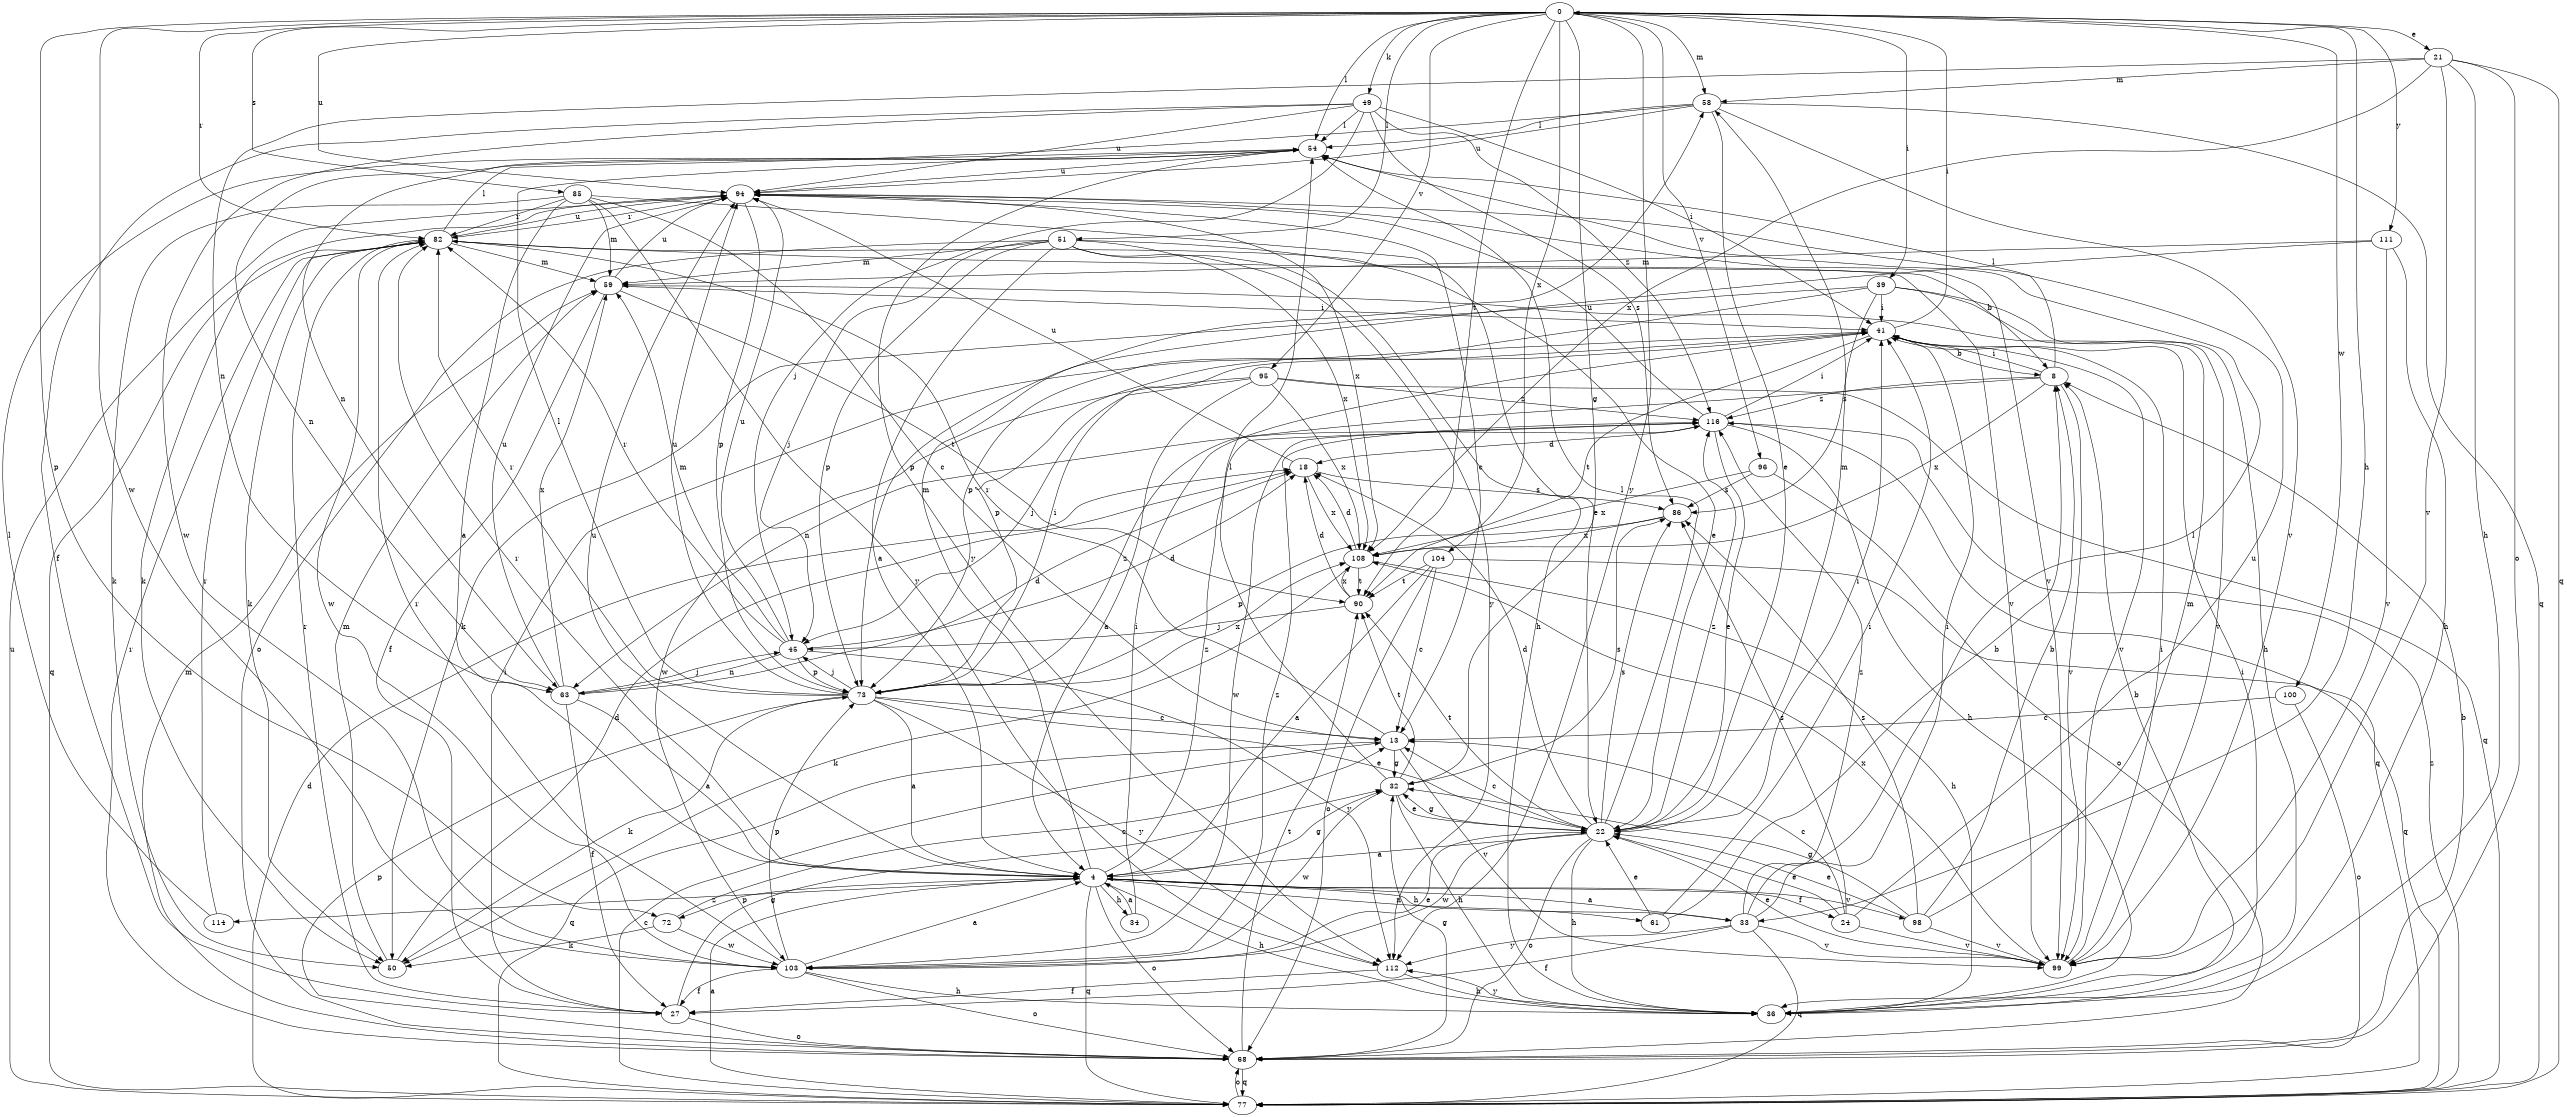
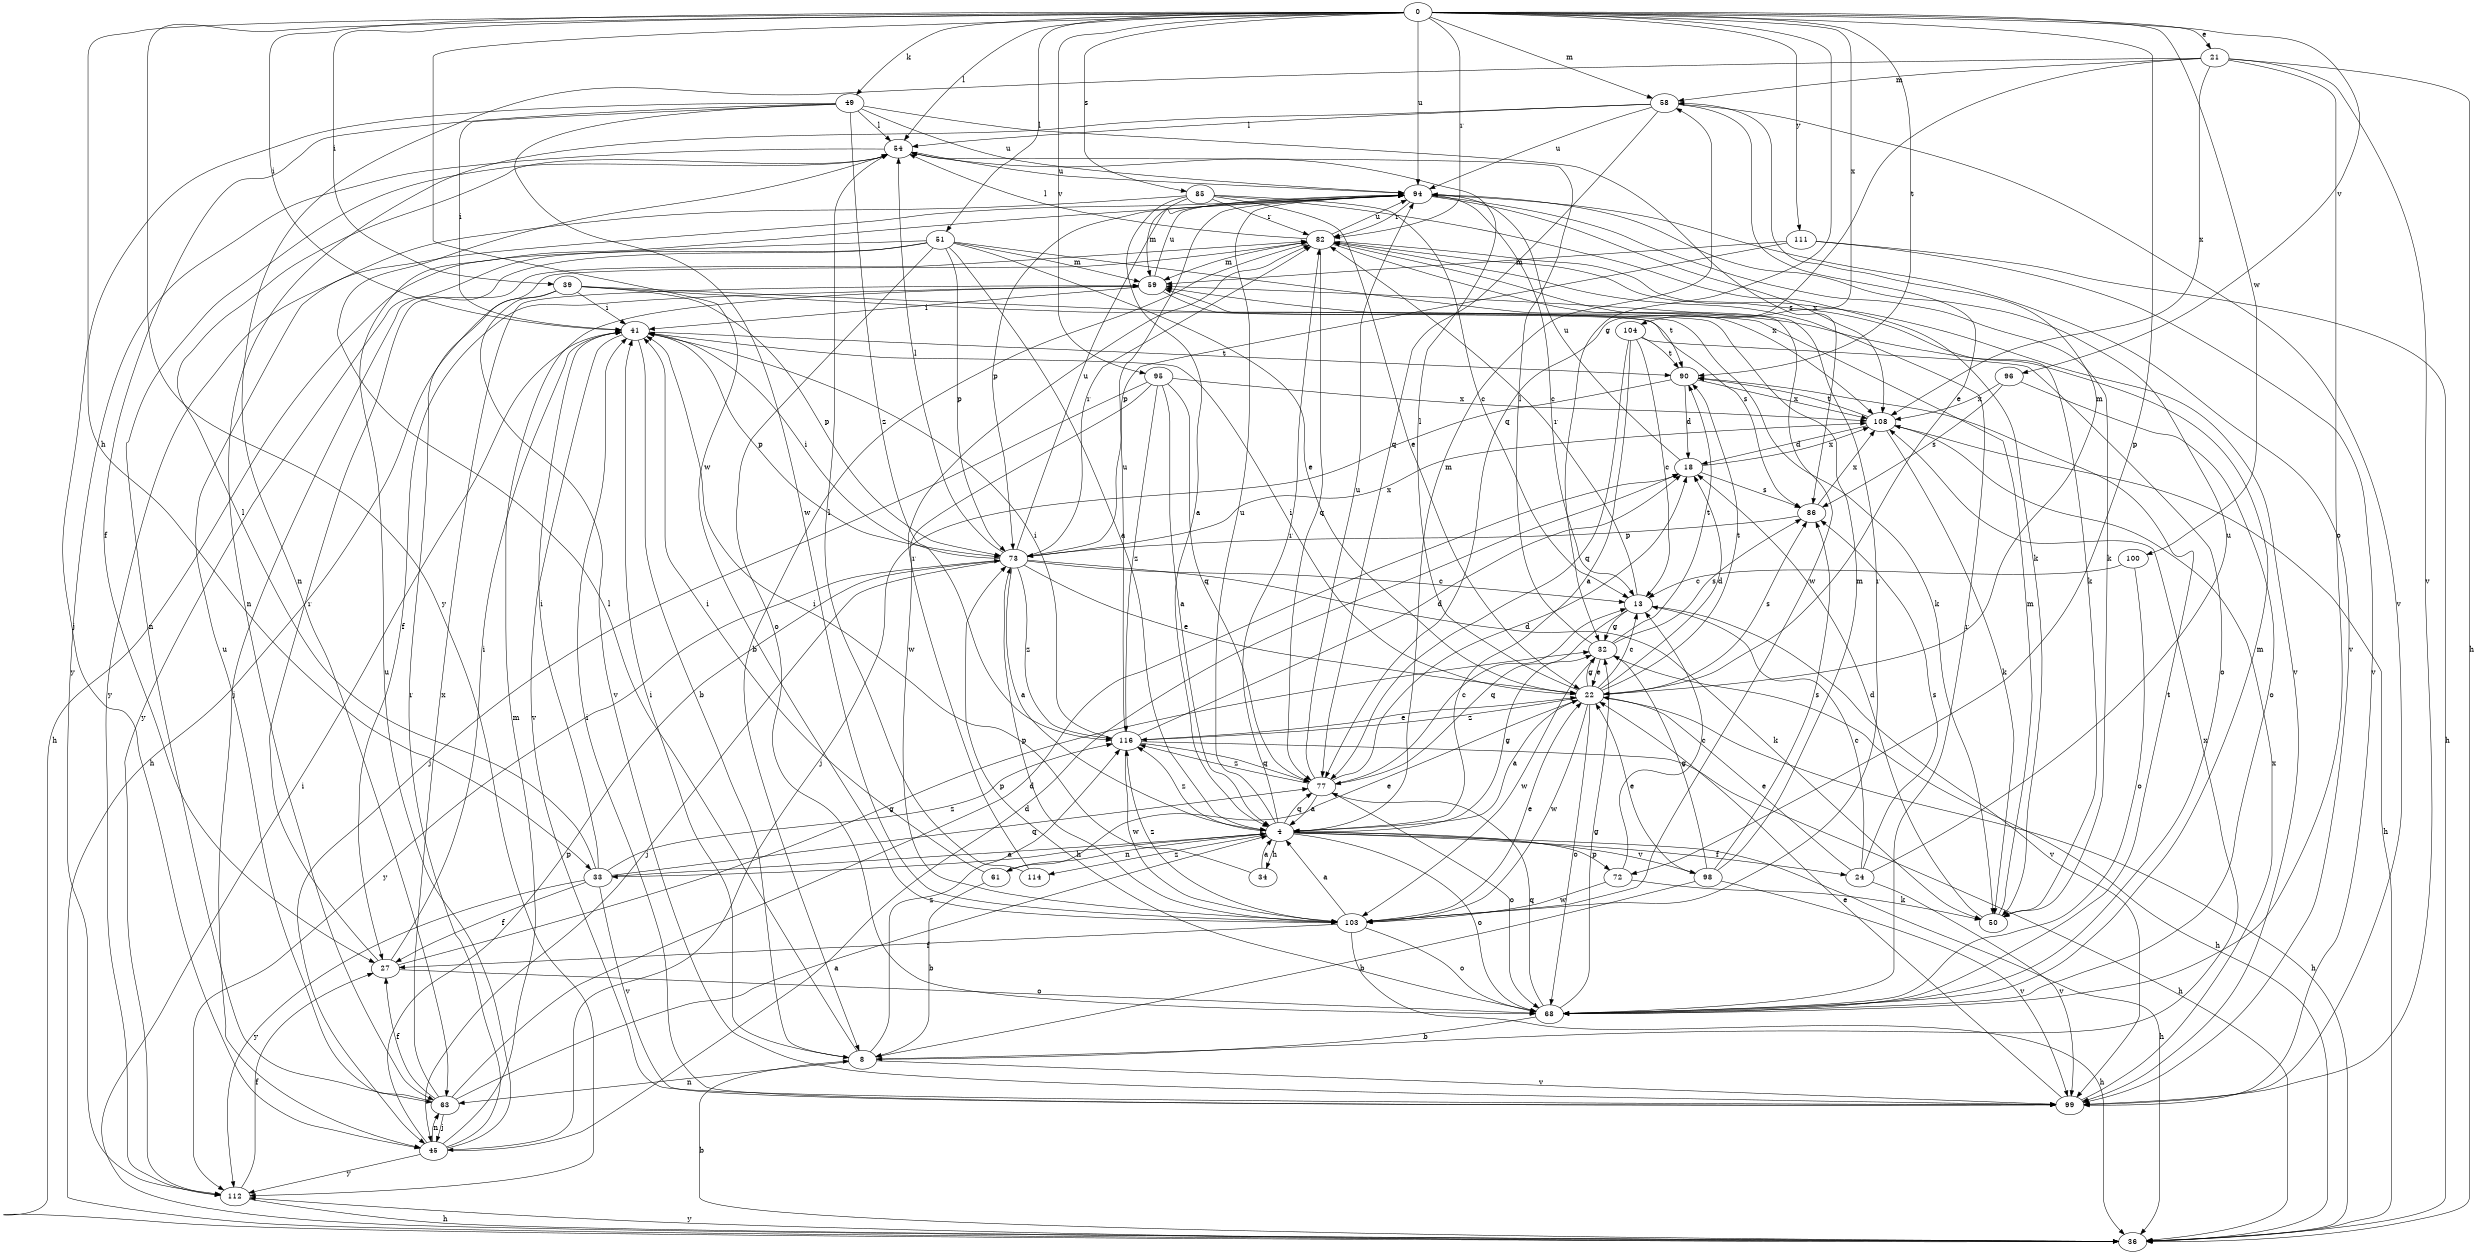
edge "41" -> "0": reversed
